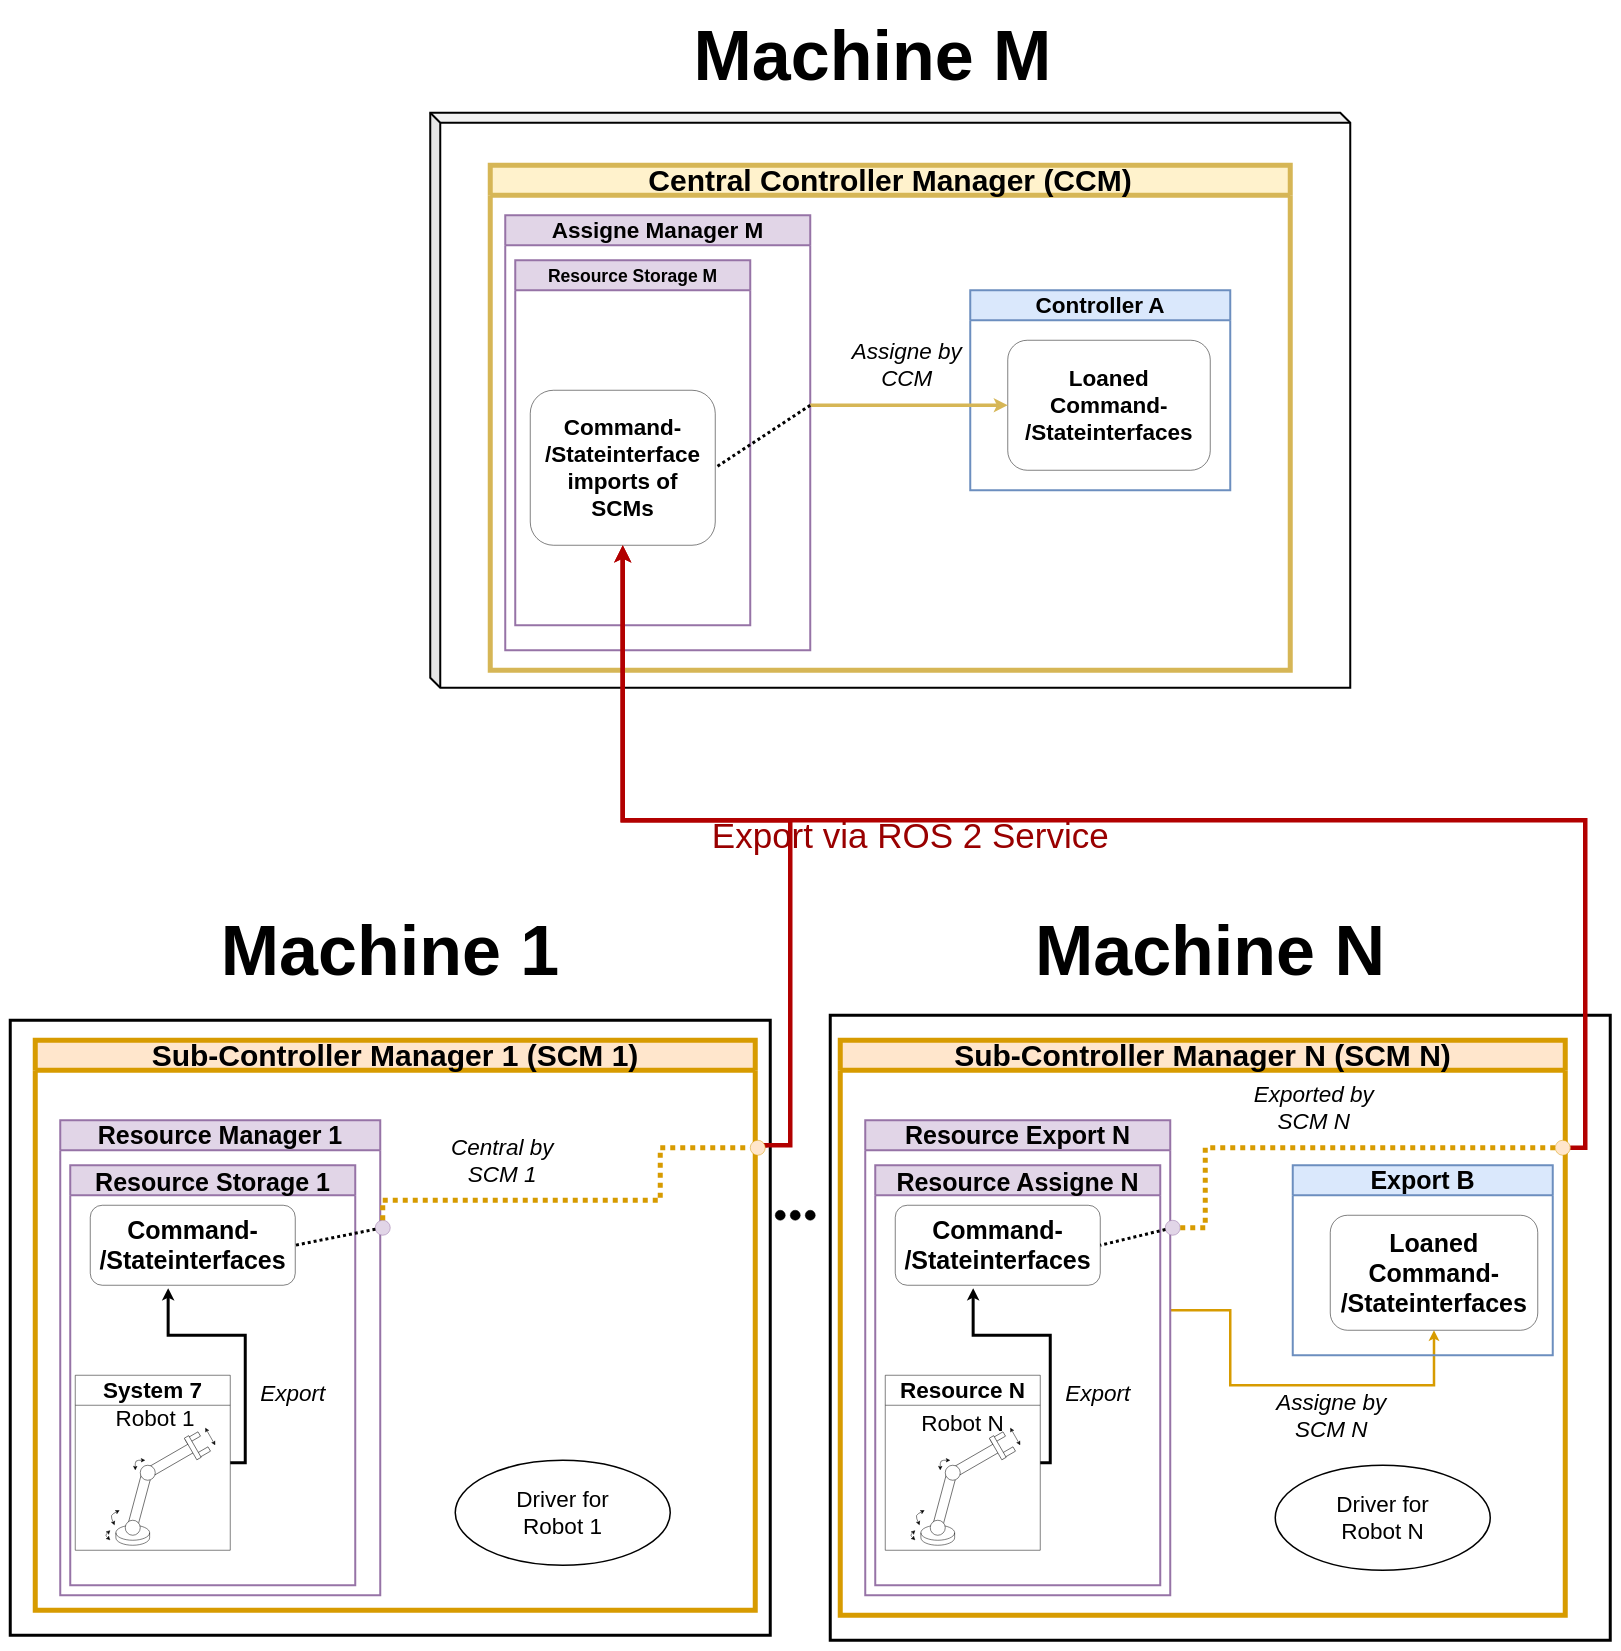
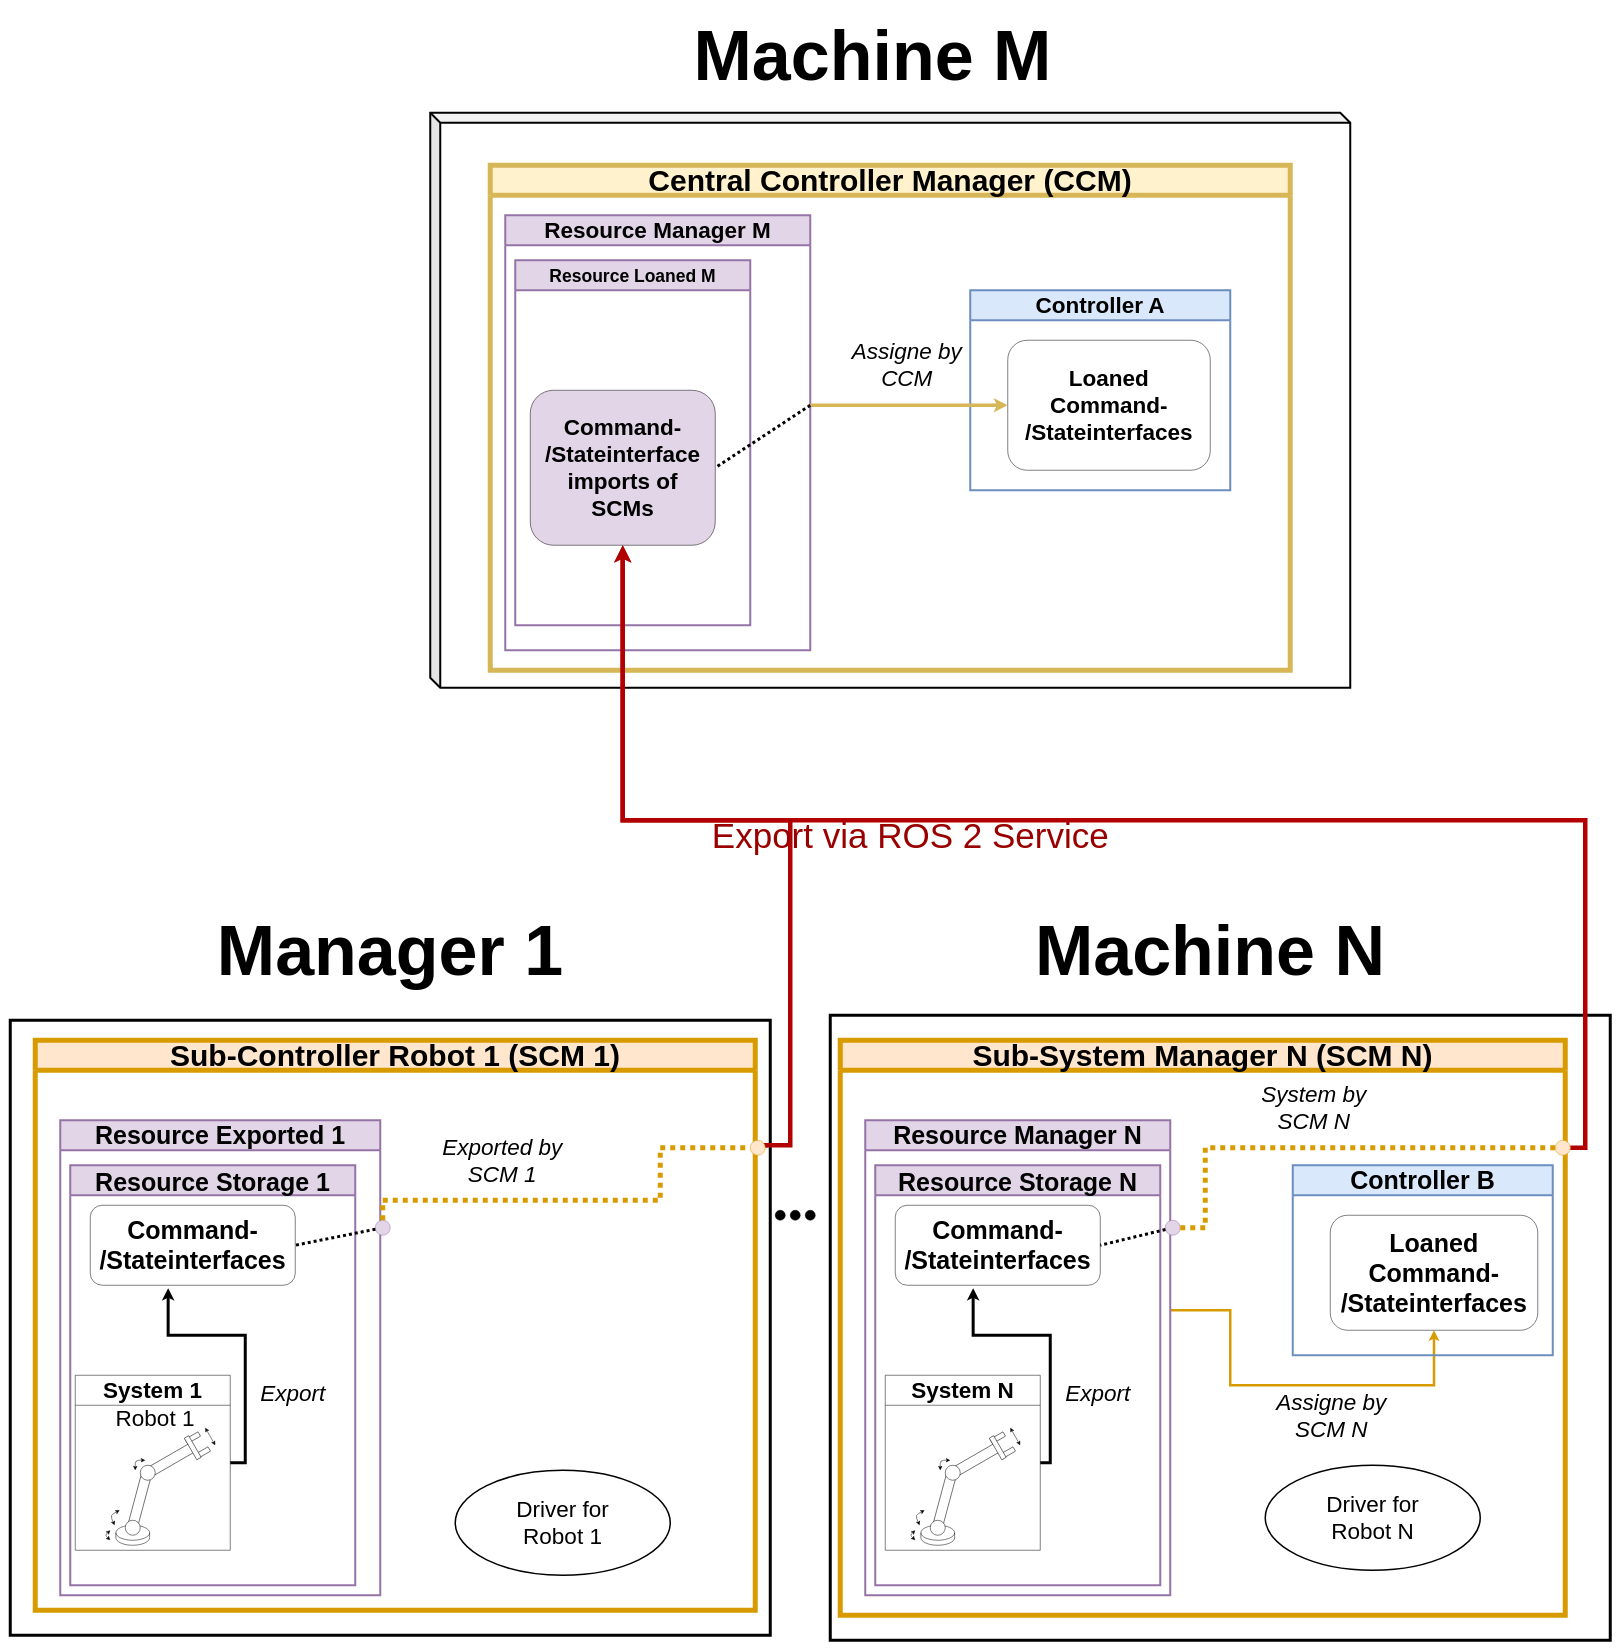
node "Assigne Manager M": label "Assigne Manager M" -> "Resource Manager M"
node "Resource Storage M": label "Resource Storage M" -> "Resource Loaned M"
node "Command- /Stateinterface imports of SCMs": fillcolor #ffffff -> #e1d5e7
node "Machine 1": label "Machine 1" -> "Manager 1"
node "Sub-Controller Manager 1 (SCM 1)": label "Sub-Controller Manager 1 (SCM 1)" -> "Sub-Controller Robot 1 (SCM 1)"
node "Sub-Controller Manager N (SCM N)": label "Sub-Controller Manager N (SCM N)" -> "Sub-System Manager N (SCM N)"
node "Exported by SCM N": label "Exported by SCM N" -> "System by SCM N"
node "Resource Manager 1": label "Resource Manager 1" -> "Resource Exported 1"
node "Resource Export N": label "Resource Export N" -> "Resource Manager N"
node "Central by SCM 1": label "Central by SCM 1" -> "Exported by SCM 1"
node "Resource Assigne N": label "Resource Assigne N" -> "Resource Storage N"
node "Export B": label "Export B" -> "Controller B"
node "System 7": label "System 7" -> "System 1"
node "Resource N": label "Resource N" -> "System N"
node "Robot N": removed
node "Driver for Robot 1": moved (563, 1513) -> (563, 1523)
node "Driver for Robot N": moved (1383, 1518) -> (1373, 1518)
